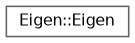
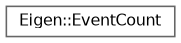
node "Eigen::Eigen": label "Eigen::Eigen" -> "Eigen::EventCount"
